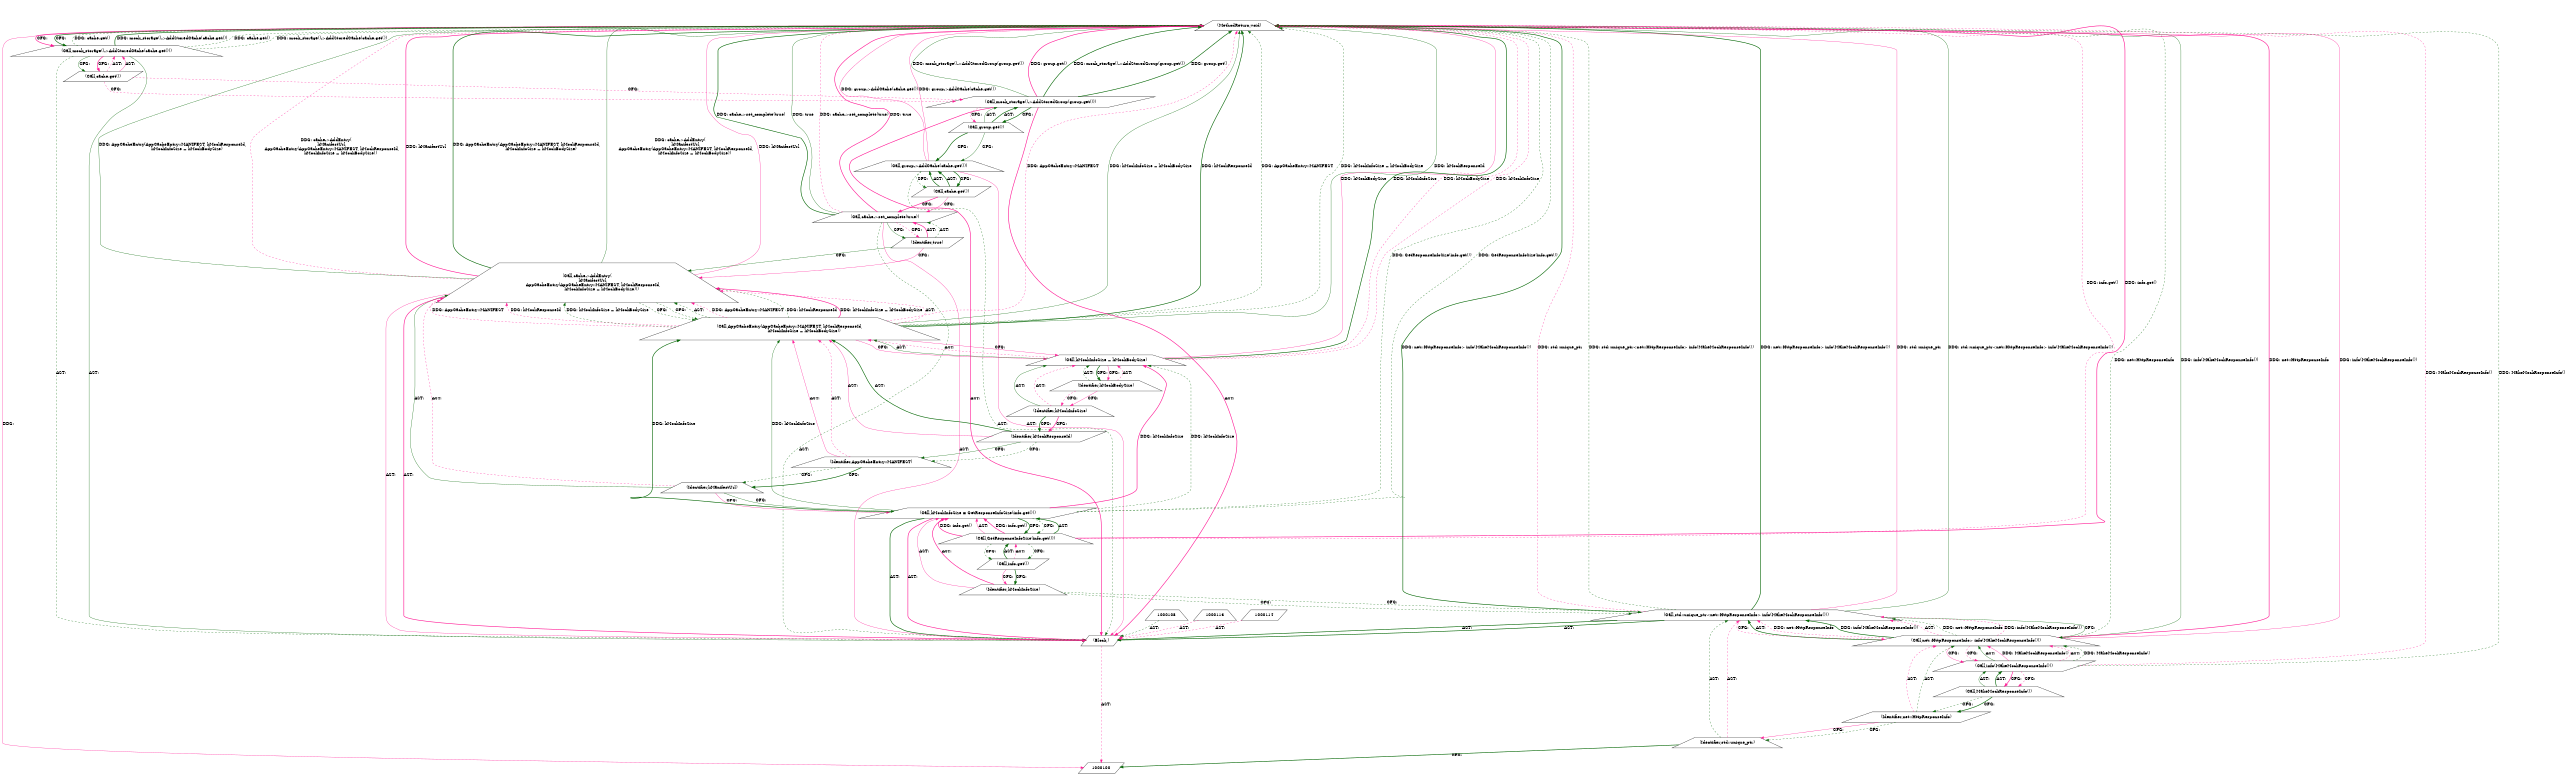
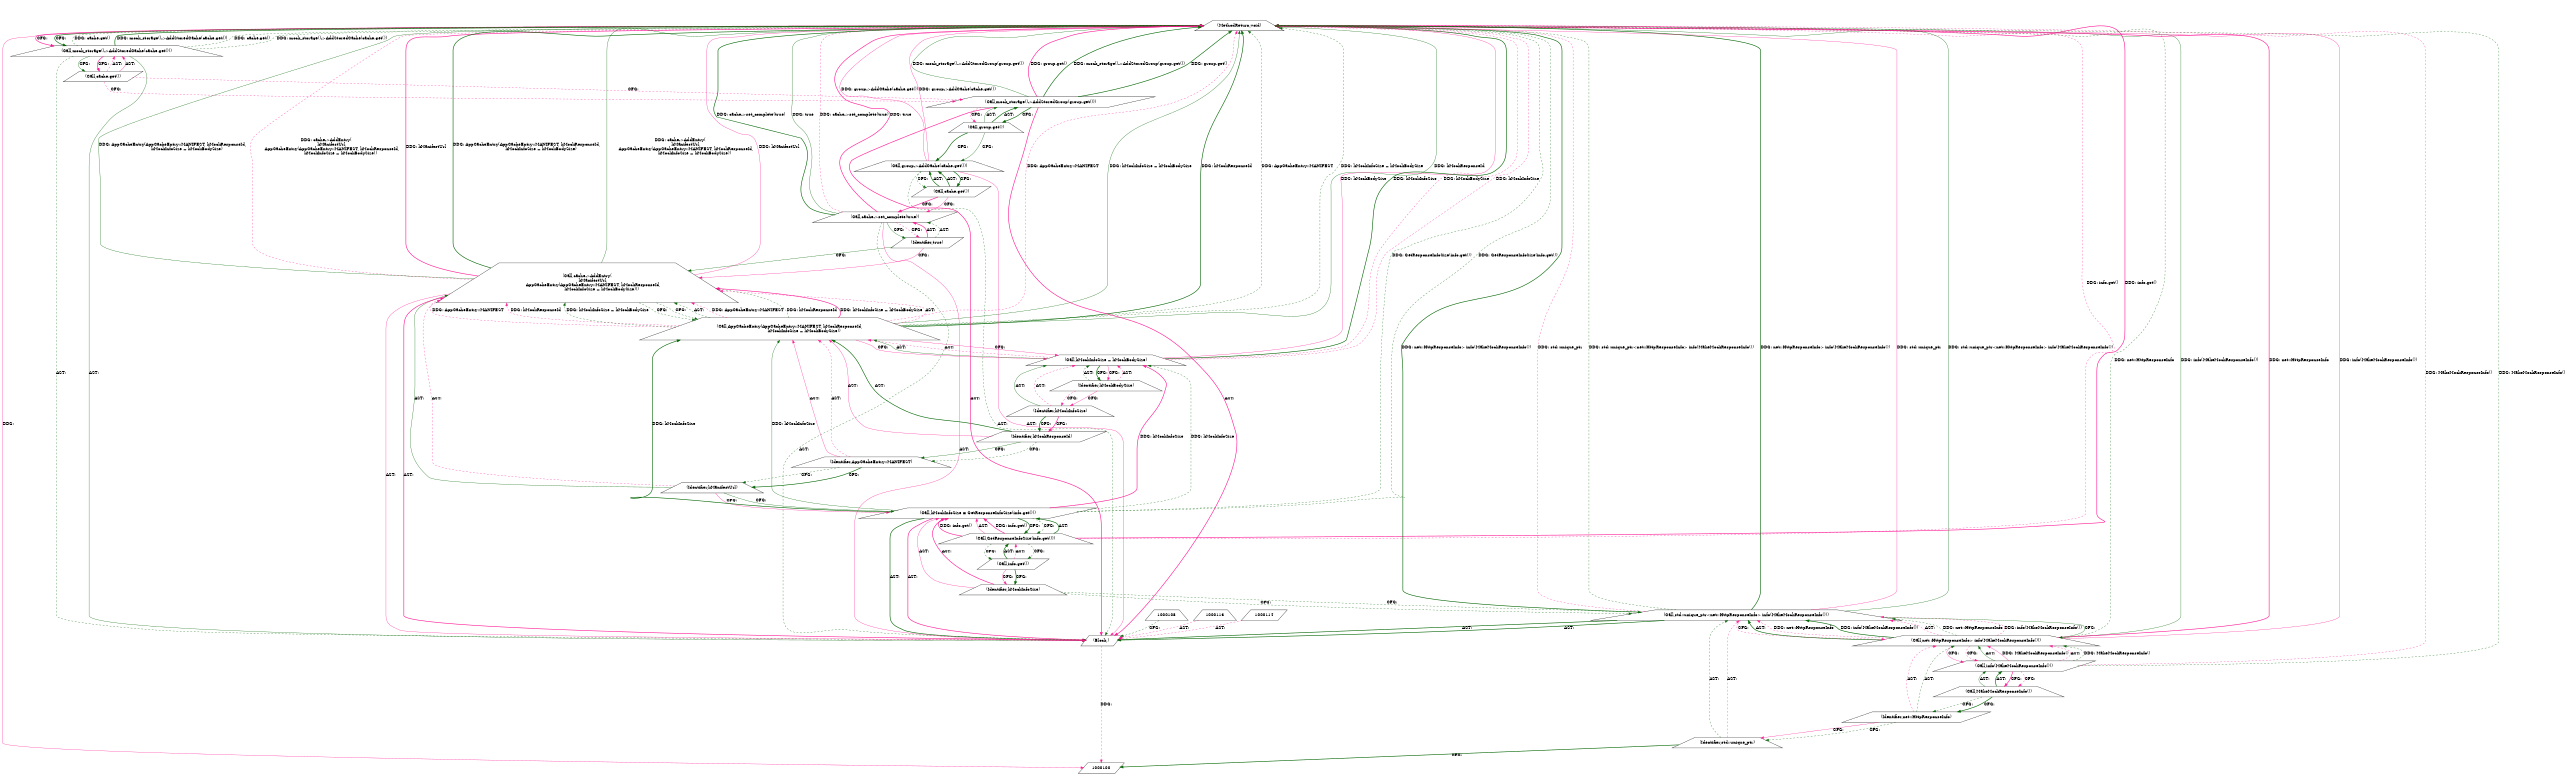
edge "1000108" -> "(Block,)": label "AST: " -> "CFG: "
edge "(Block,)" -> "1000100": label "AST: " -> "DDG: "
